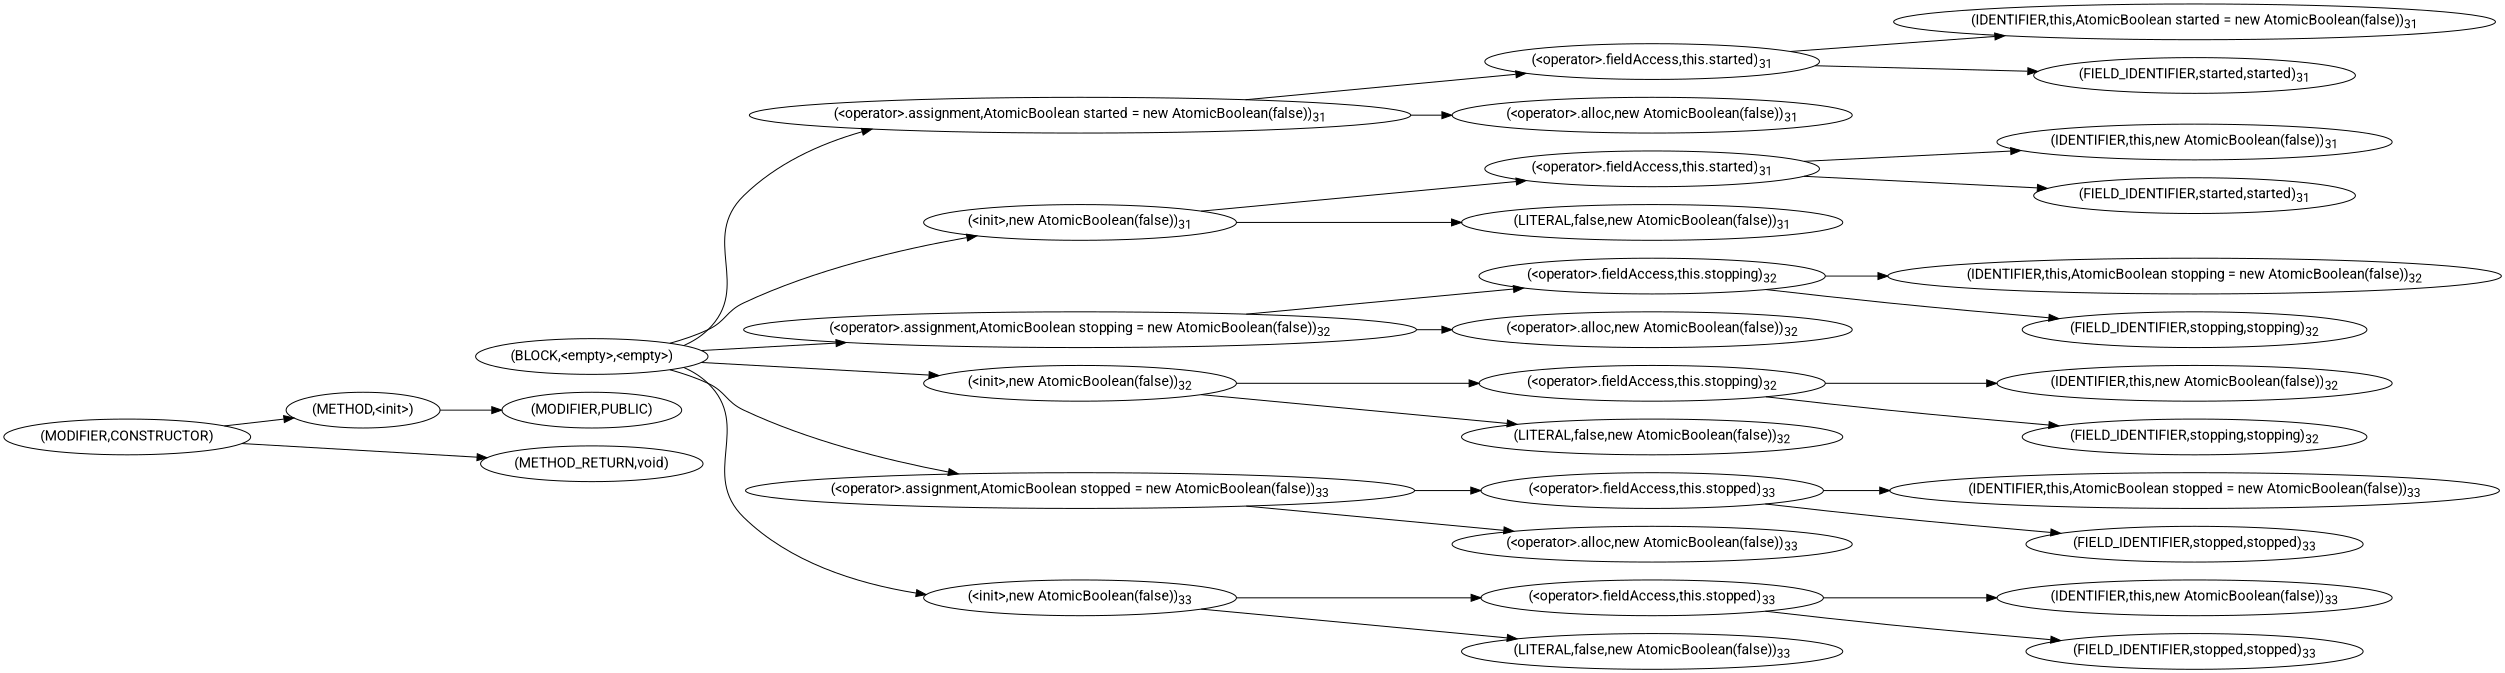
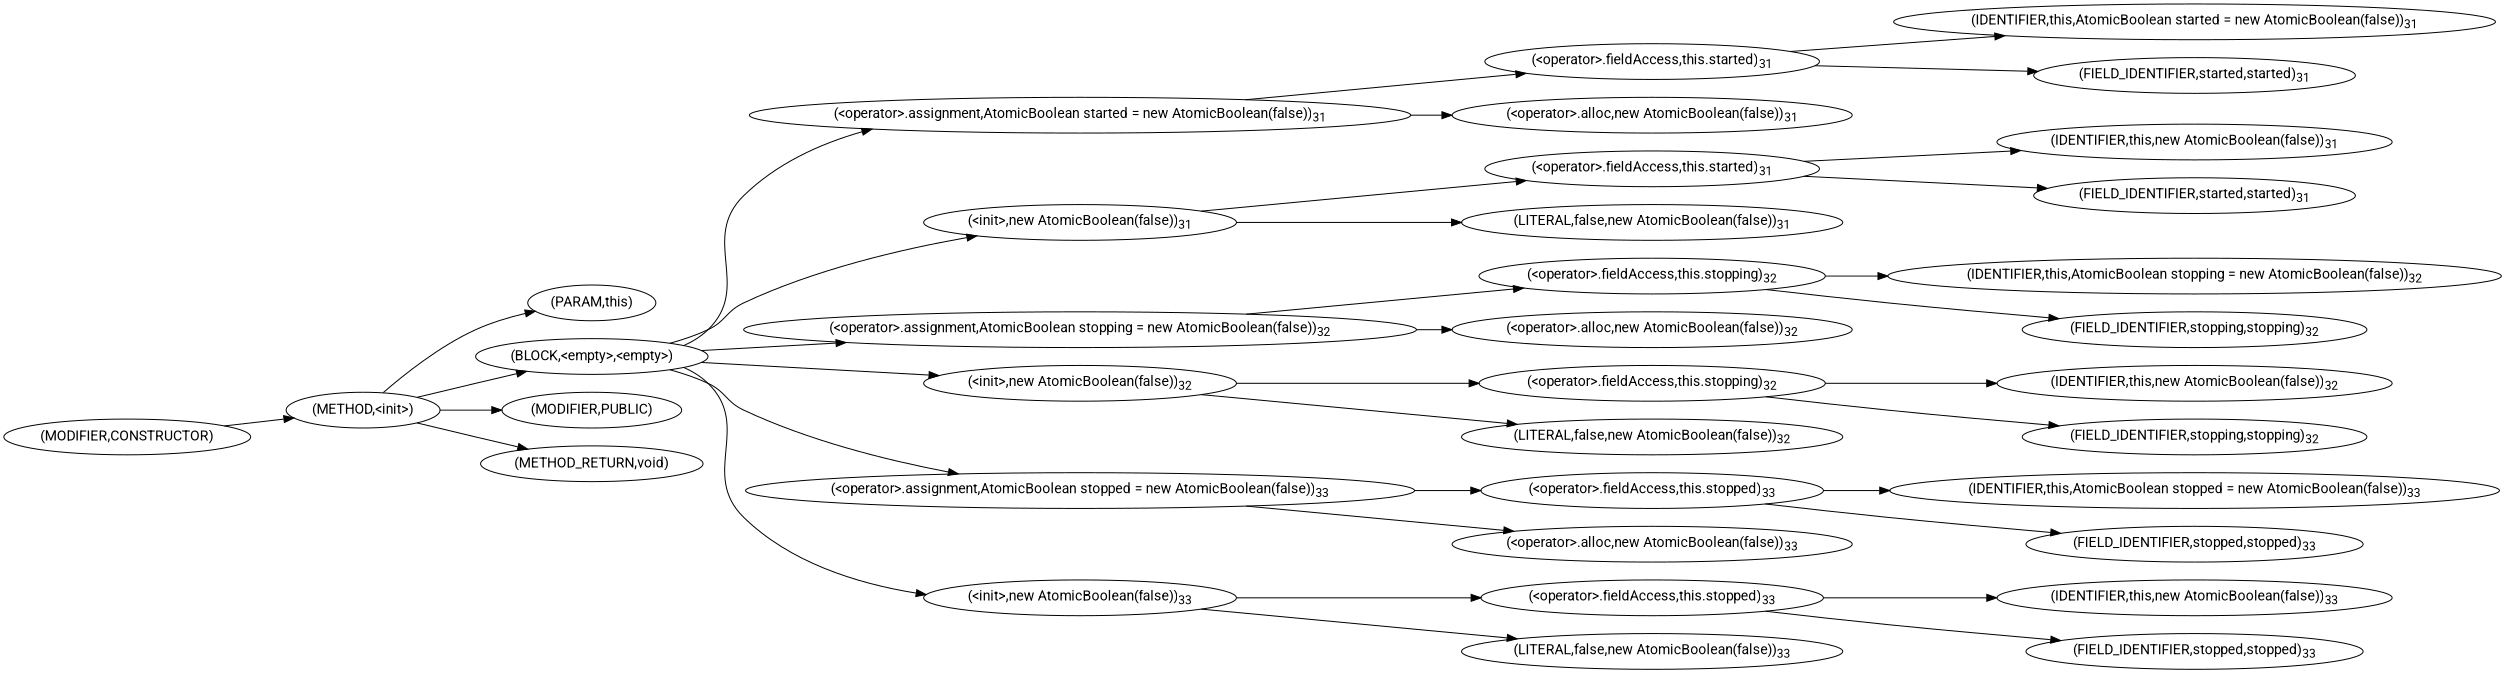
node "(PARAM,this)": added
edge "(METHOD,<init>)" -> "(BLOCK,<empty>,<empty>)": added
edge "(MODIFIER,CONSTRUCTOR)" -> "(METHOD_RETURN,void)": now "(METHOD,<init>)" -> "(METHOD_RETURN,void)"
